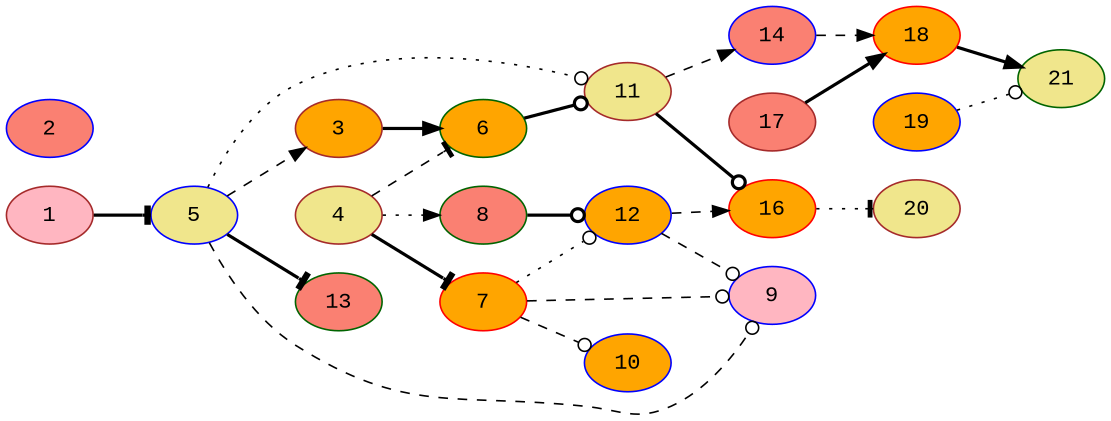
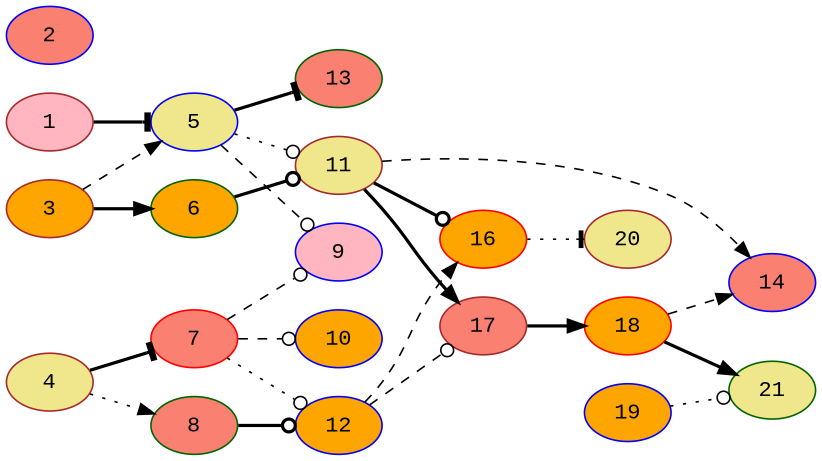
edge "14" -> "18": reversed
edge "4" -> "6": removed
edge "5" -> "3": reversed
edge "11" -> "17": added
edge "12" -> "9": now "12" -> "17"
node "7": fillcolor orange -> salmon
